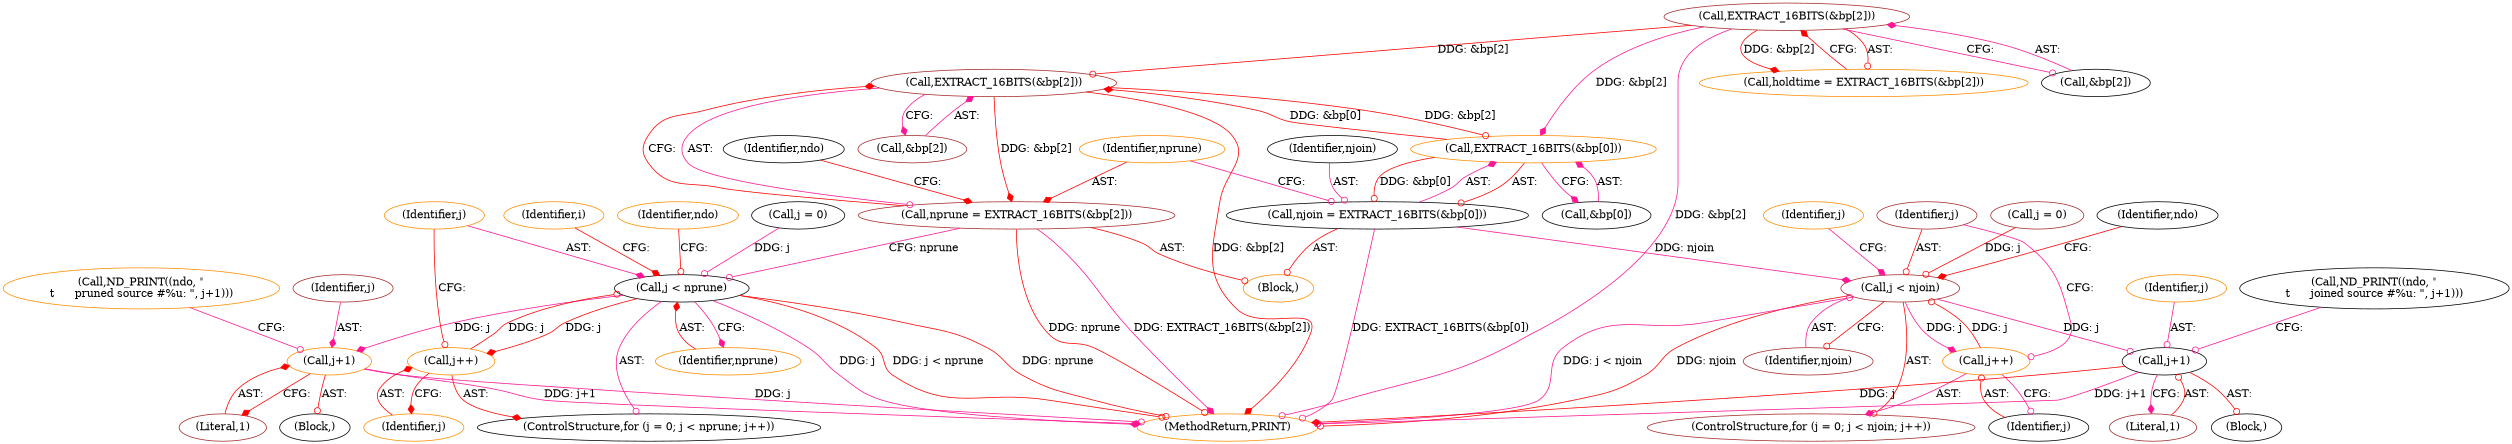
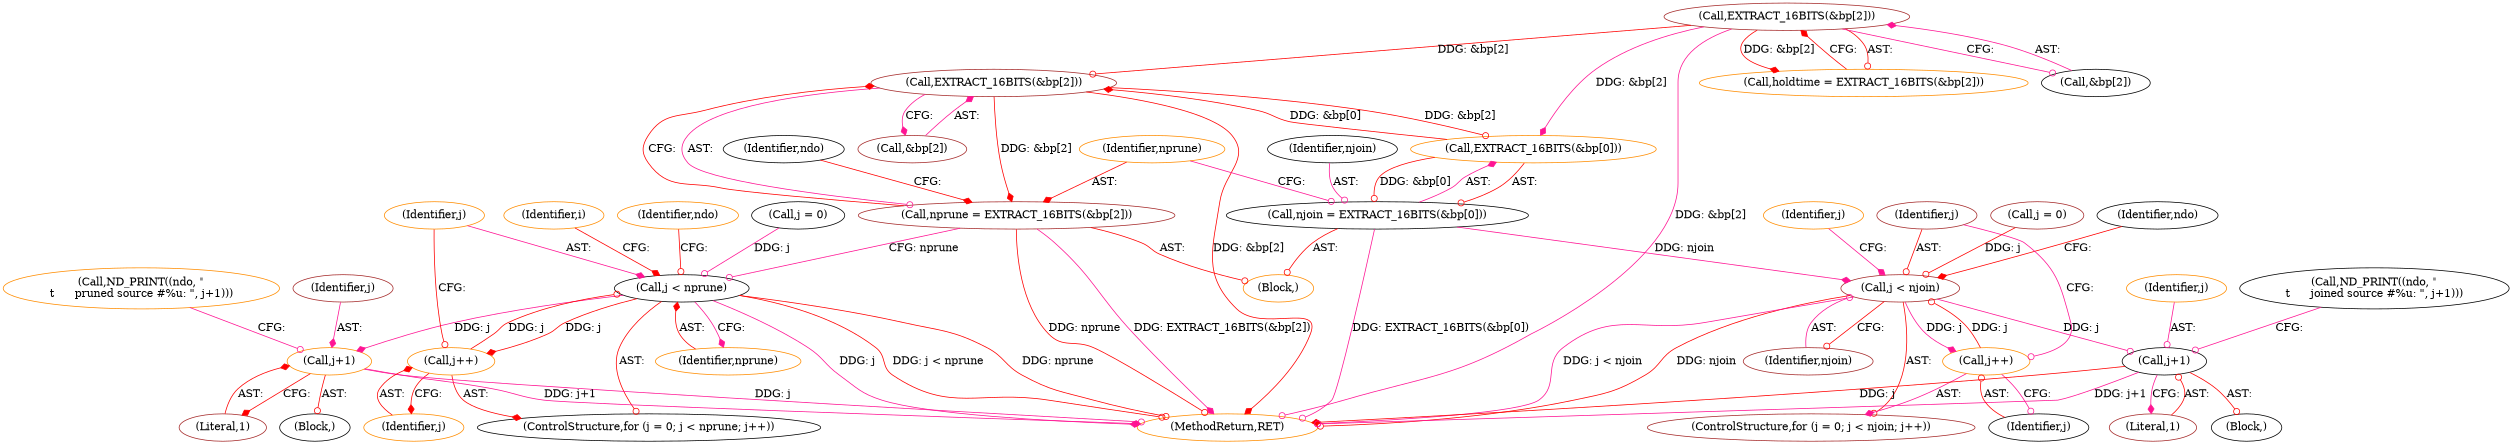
node "(Call,&bp[0])": removed
edge "(Call,j < nprune)" -> "(ControlStructure,for (j = 0; j < nprune; j++))": color deeppink -> red
node "(MethodReturn,PRINT)": label "(MethodReturn,PRINT)" -> "(MethodReturn,RET)"
